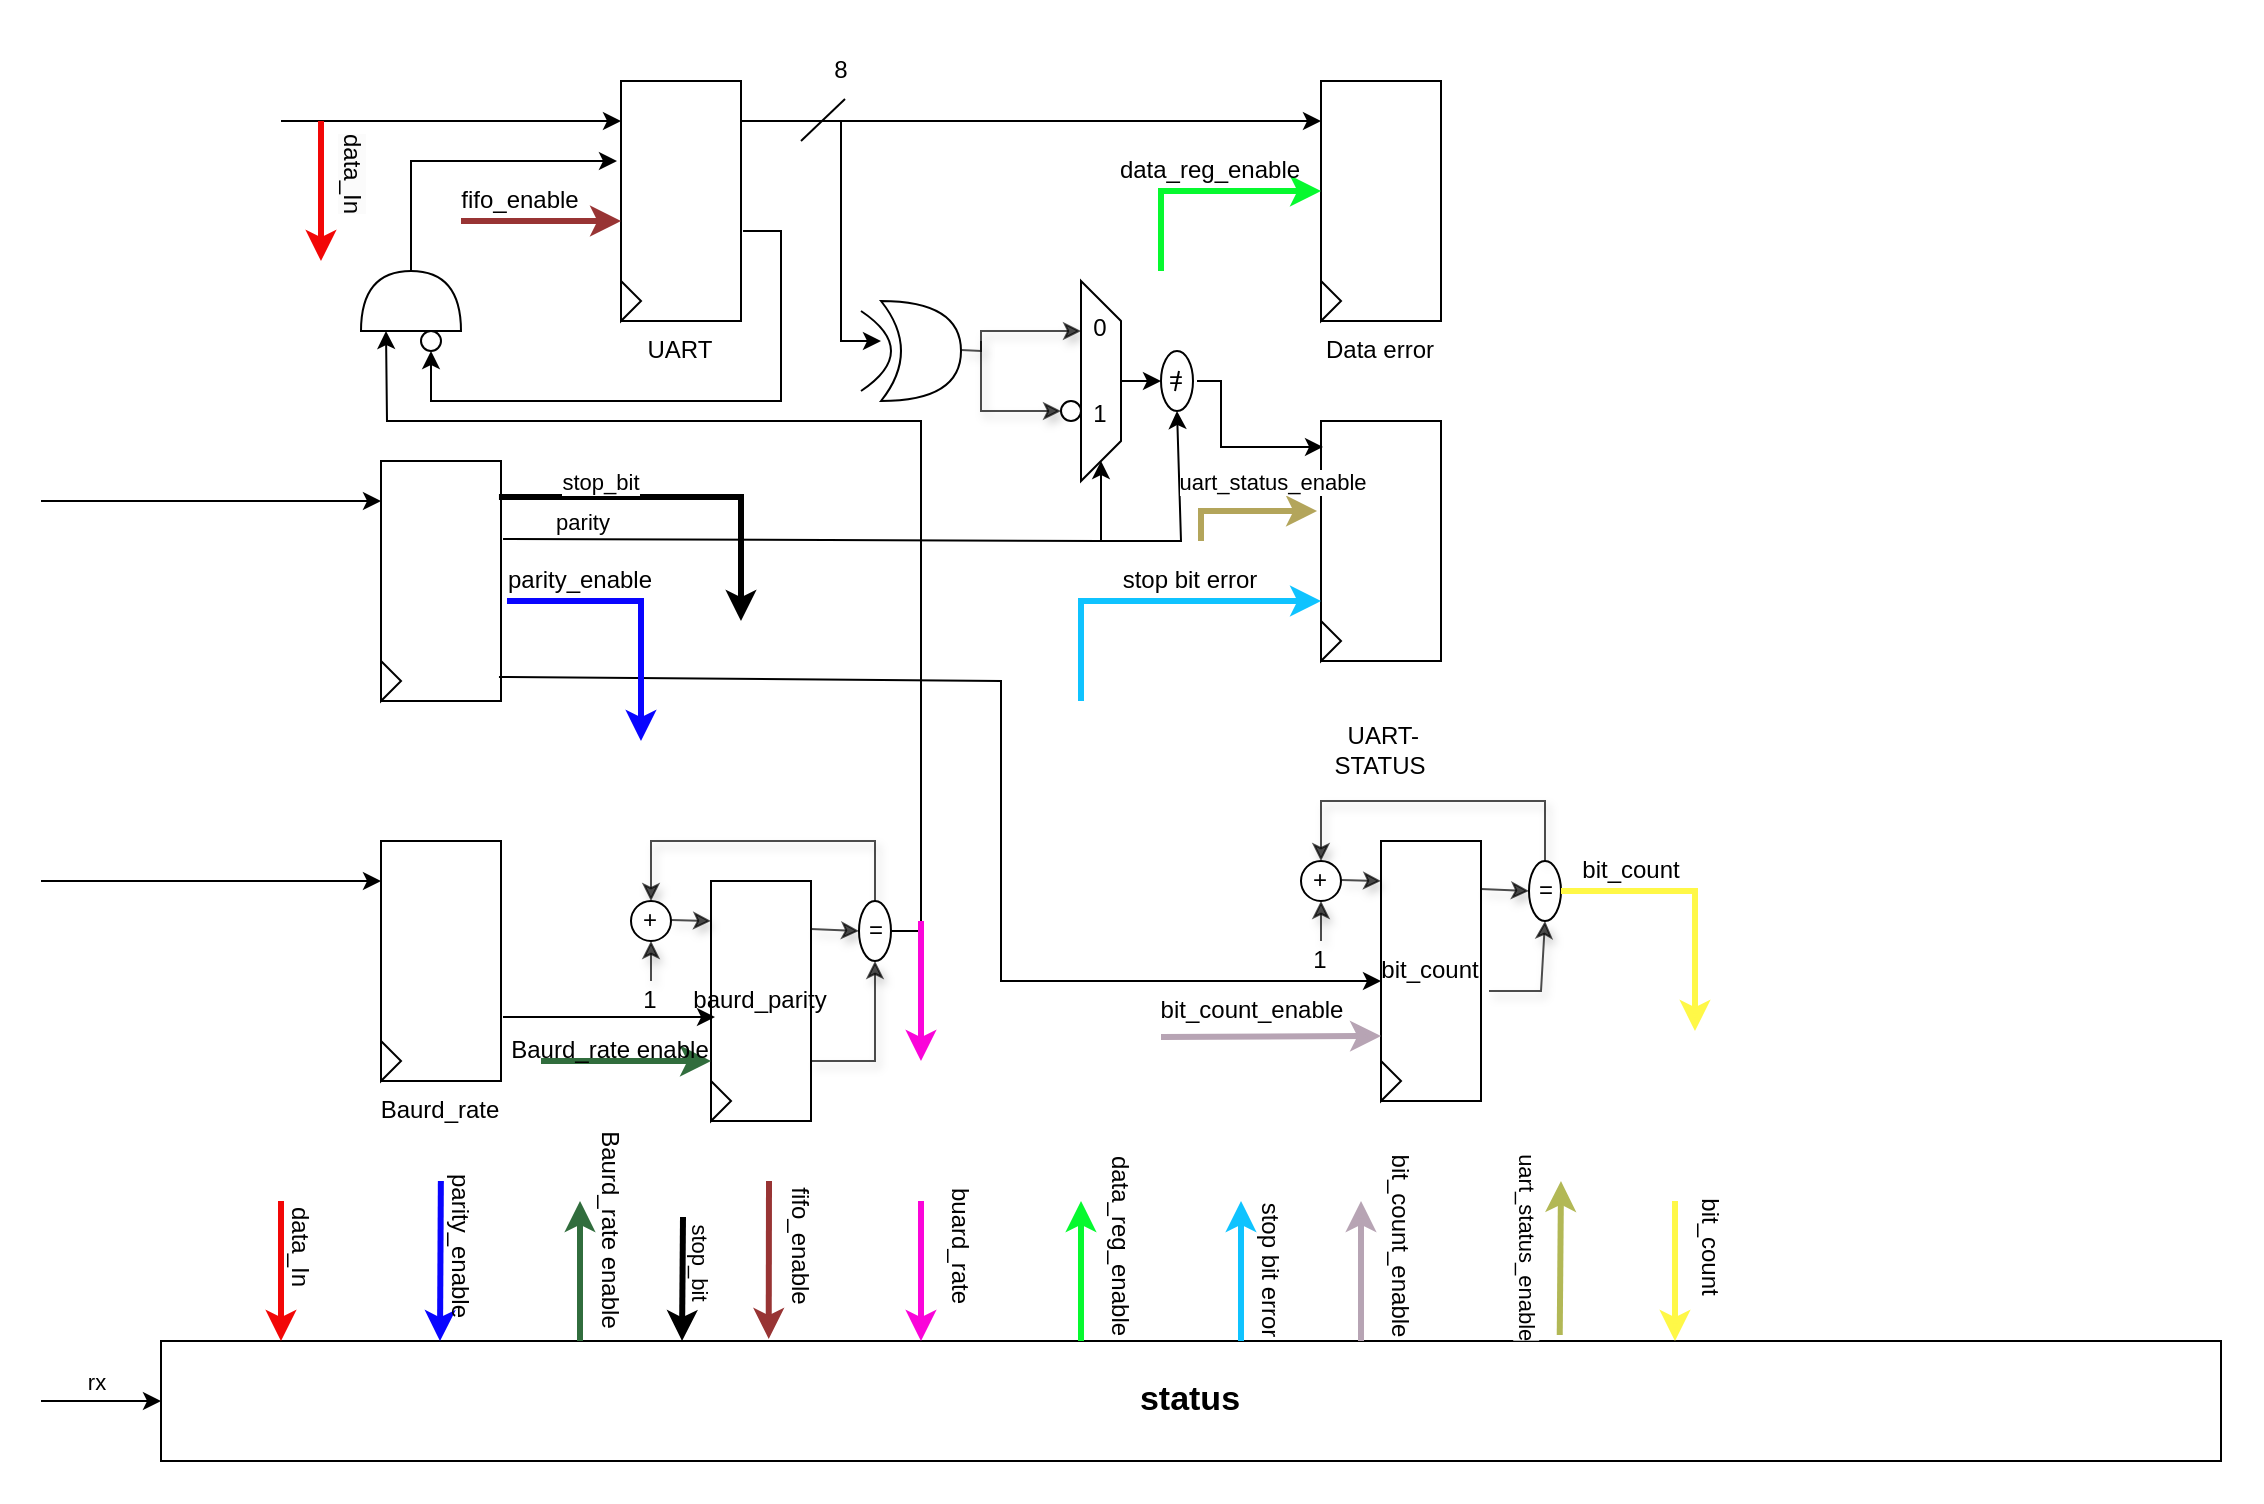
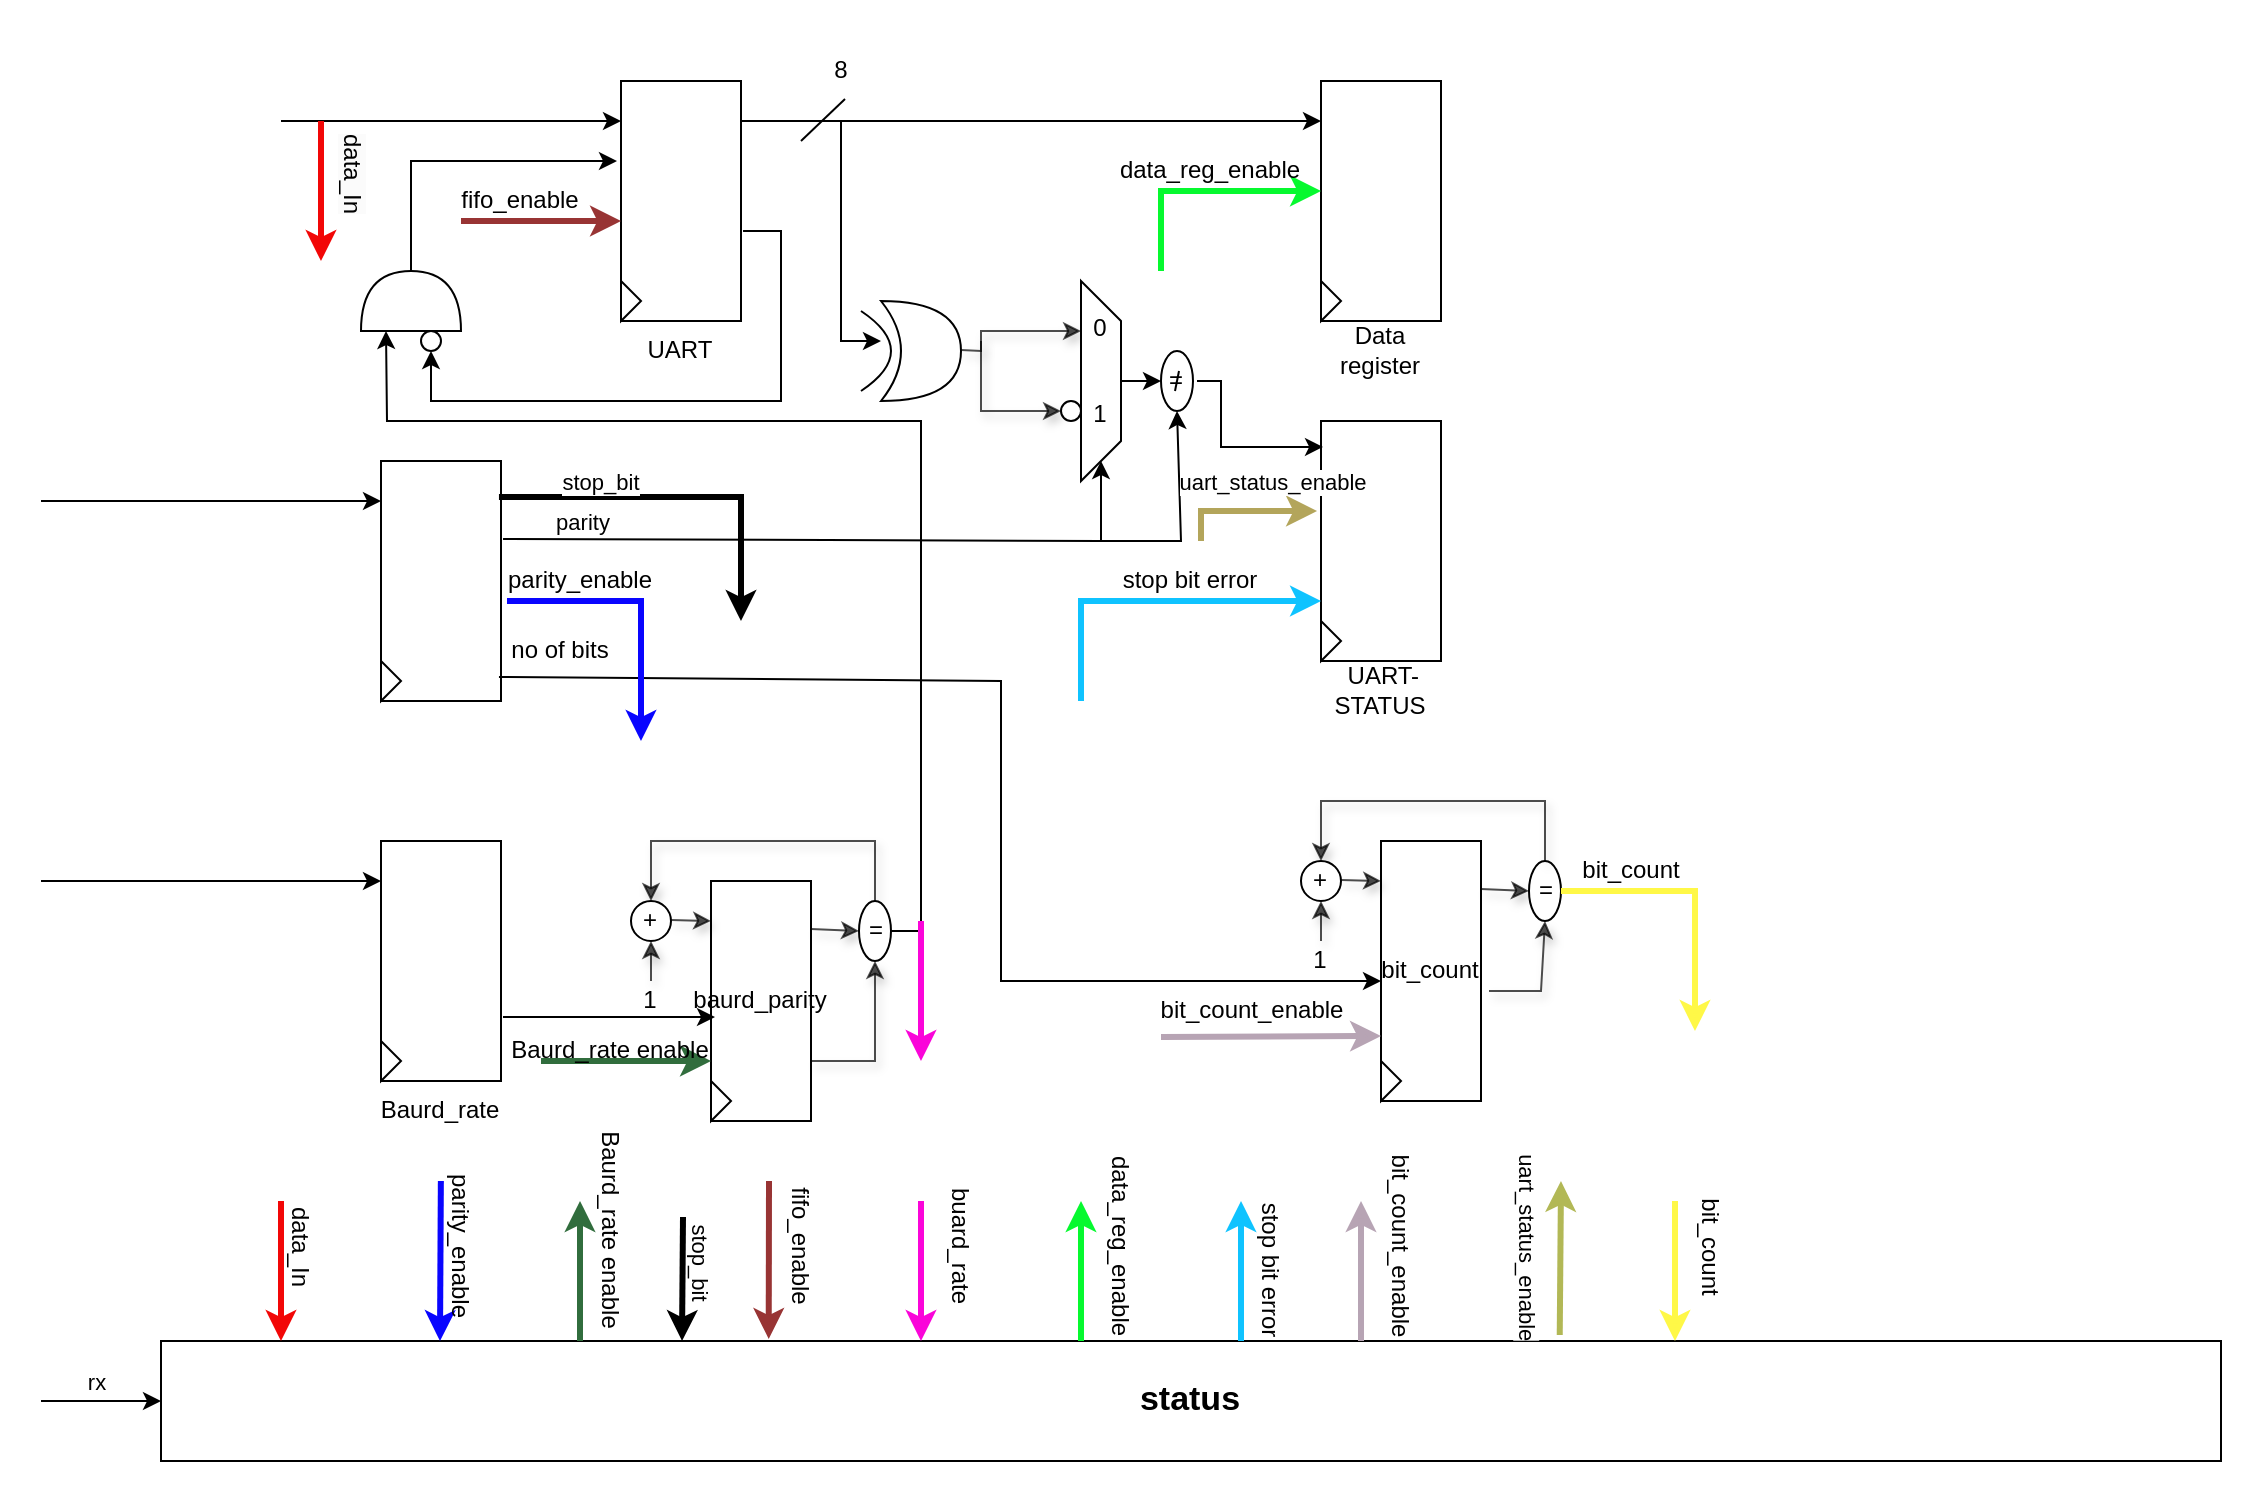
node "Data error": label "Data error" -> "Data register"
node "no of bits": added
node "UART-STATUS": moved (1381, 751) -> (1381, 691)
